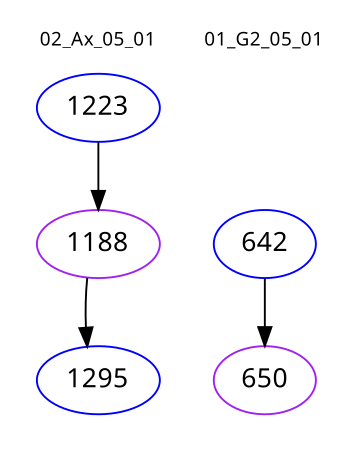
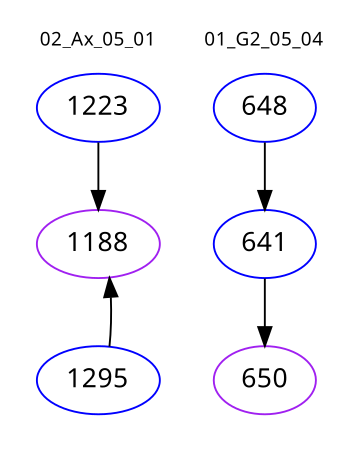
cluster "01_G2_05_01": label "01_G2_05_01" -> "01_G2_05_04"
node "648": added
node "642": label "642" -> "641"
edge "1188" -> "1295": reversed
